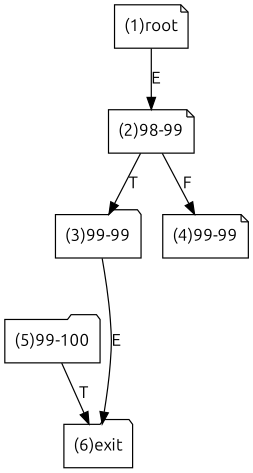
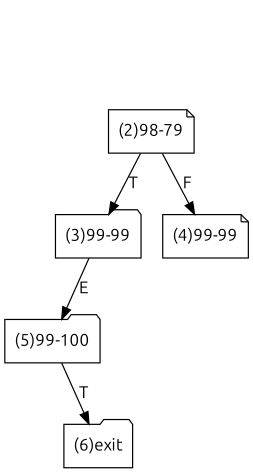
node "(1)root": removed
node "(2)98-99": label "(2)98-99" -> "(2)98-79"
edge "(3)99-99" -> "(6)exit": now "(3)99-99" -> "(5)99-100"
